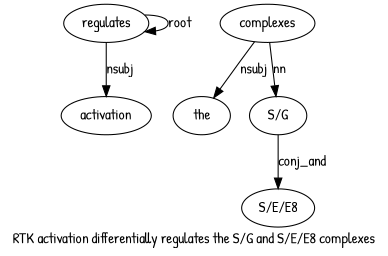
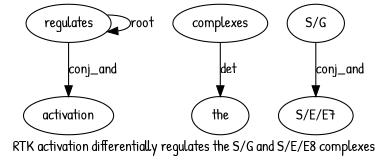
edge "complexes" -> "S/G": removed, label "nn"
edge "regulates" -> "activation": label "nsubj" -> "conj_and"
edge "complexes" -> "the": label "nsubj" -> "det"
node "S/E/E8": label "S/E/E8" -> "S/E/E7"
